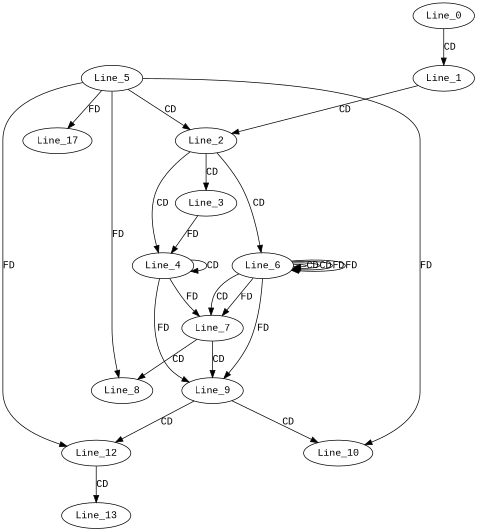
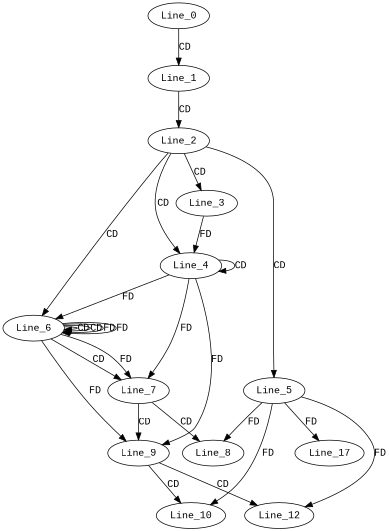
edge "Line_5" -> "Line_2": reversed
edge "Line_4" -> "Line_6": added, label "FD"
node "Line_13": removed
